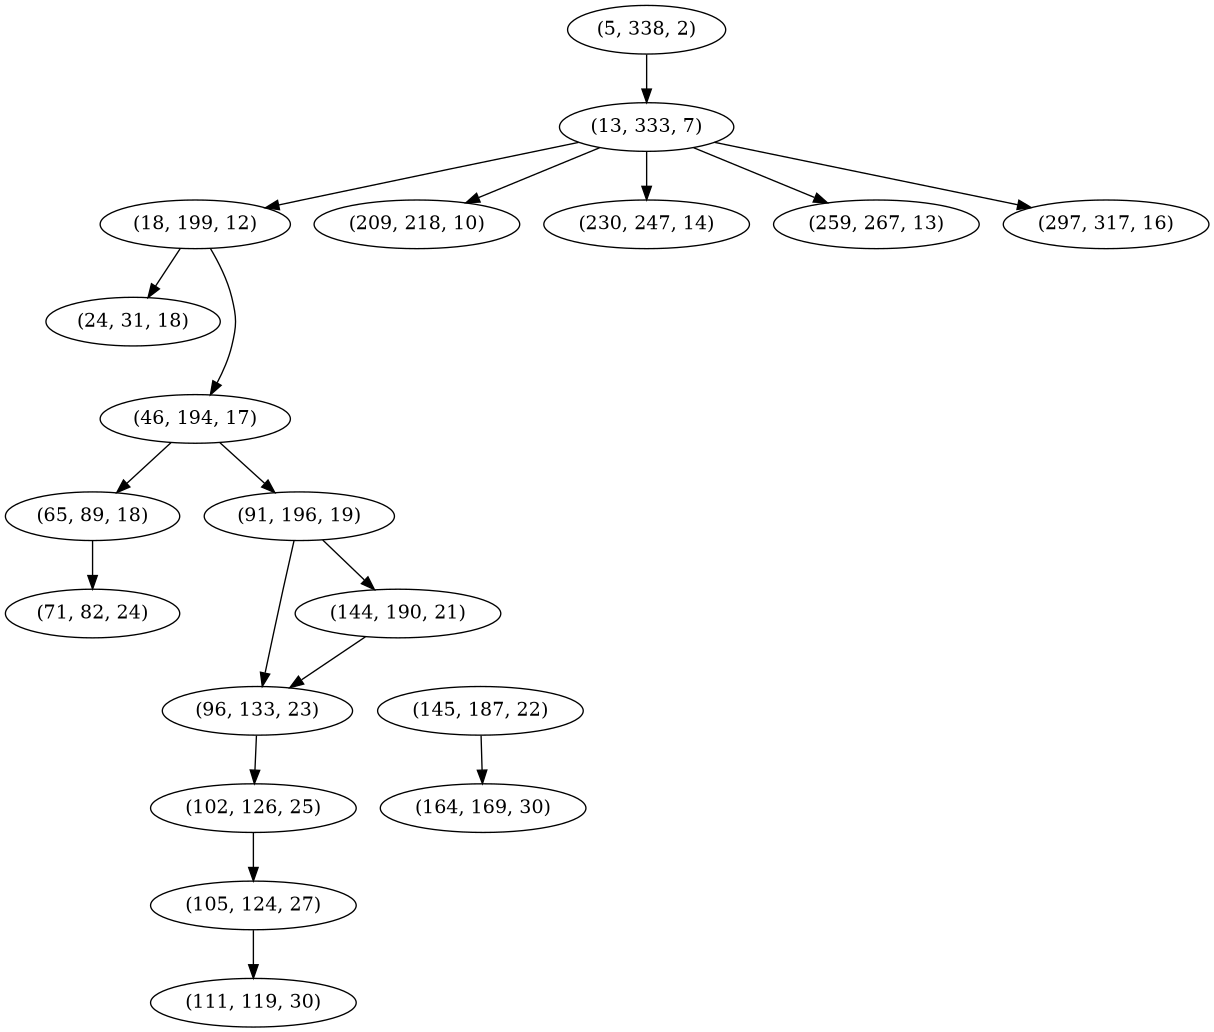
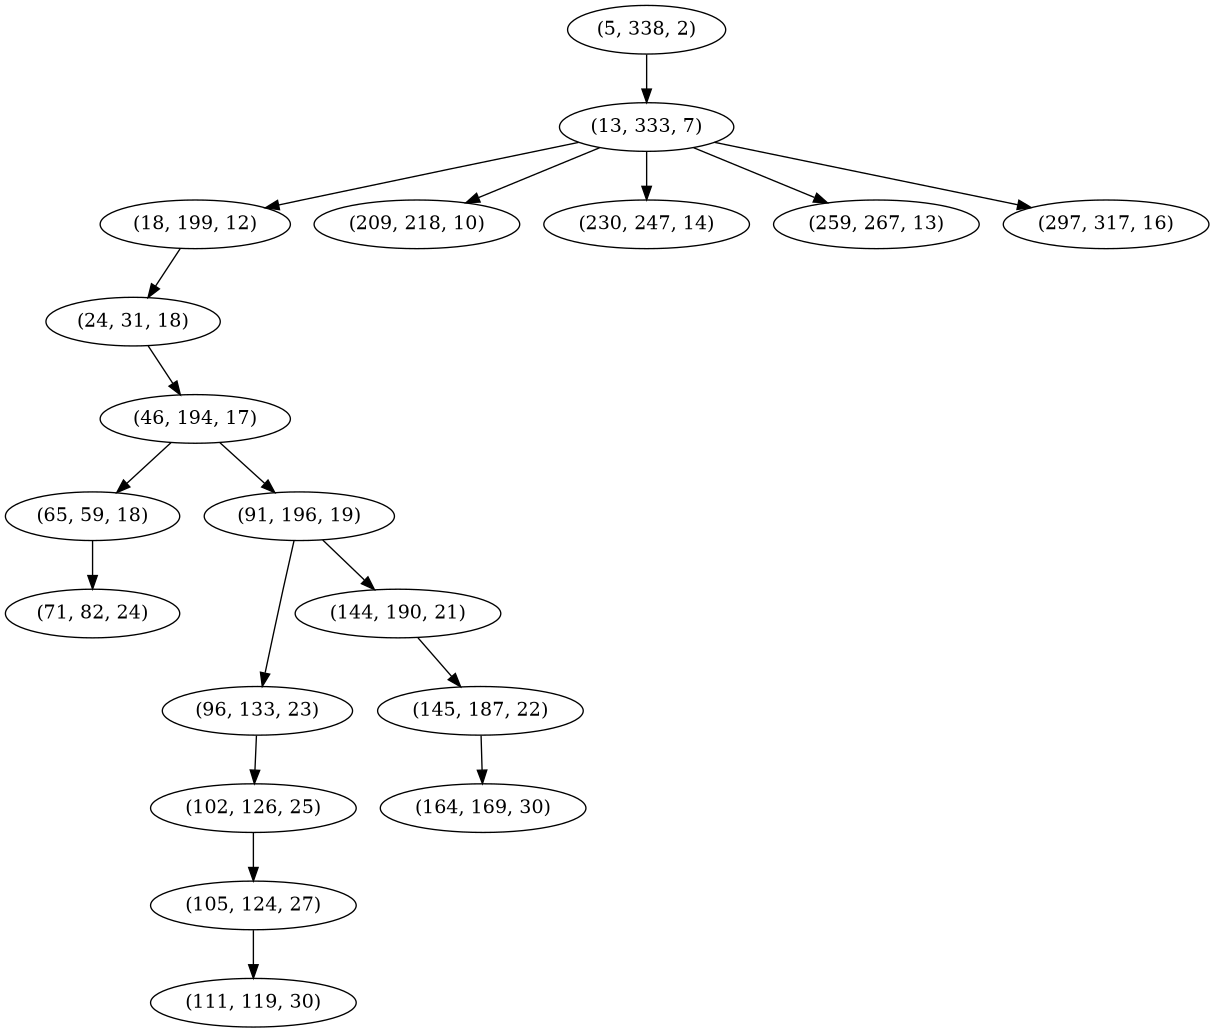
edge "(18, 199, 12)" -> "(46, 194, 17)": now "(24, 31, 18)" -> "(46, 194, 17)"
node "(65, 89, 18)": label "(65, 89, 18)" -> "(65, 59, 18)"
edge "(144, 190, 21)" -> "(96, 133, 23)": now "(144, 190, 21)" -> "(145, 187, 22)"
